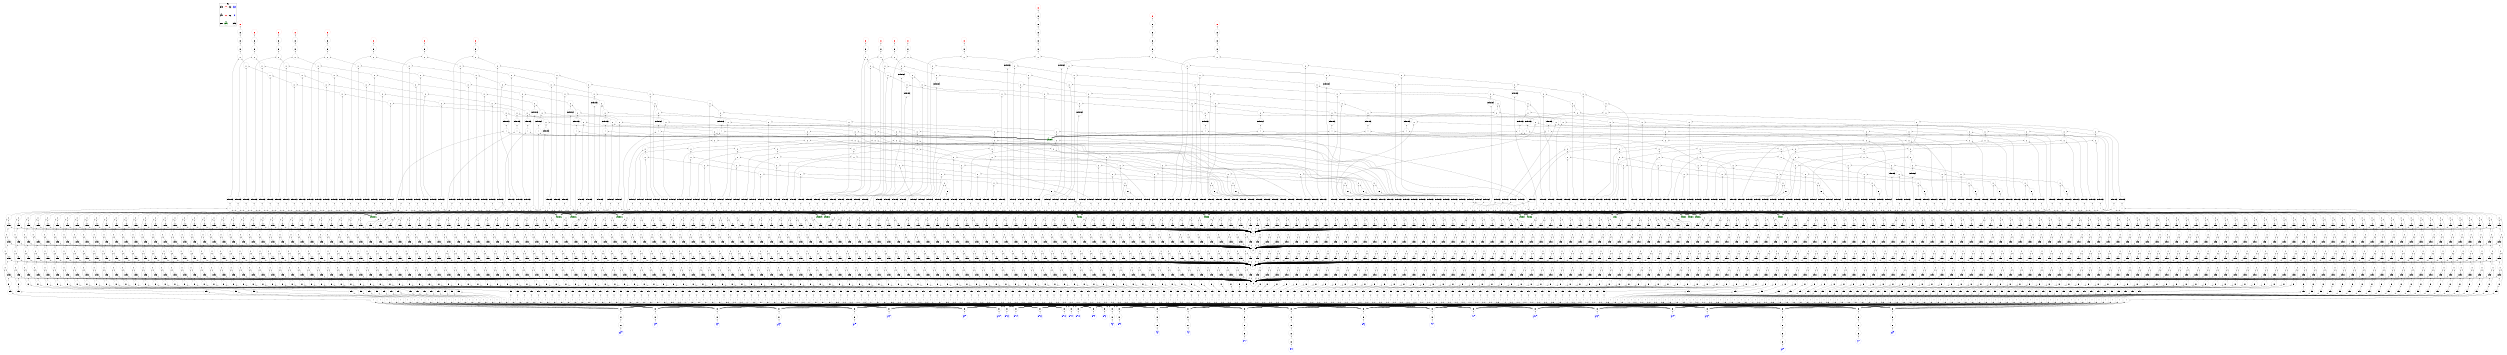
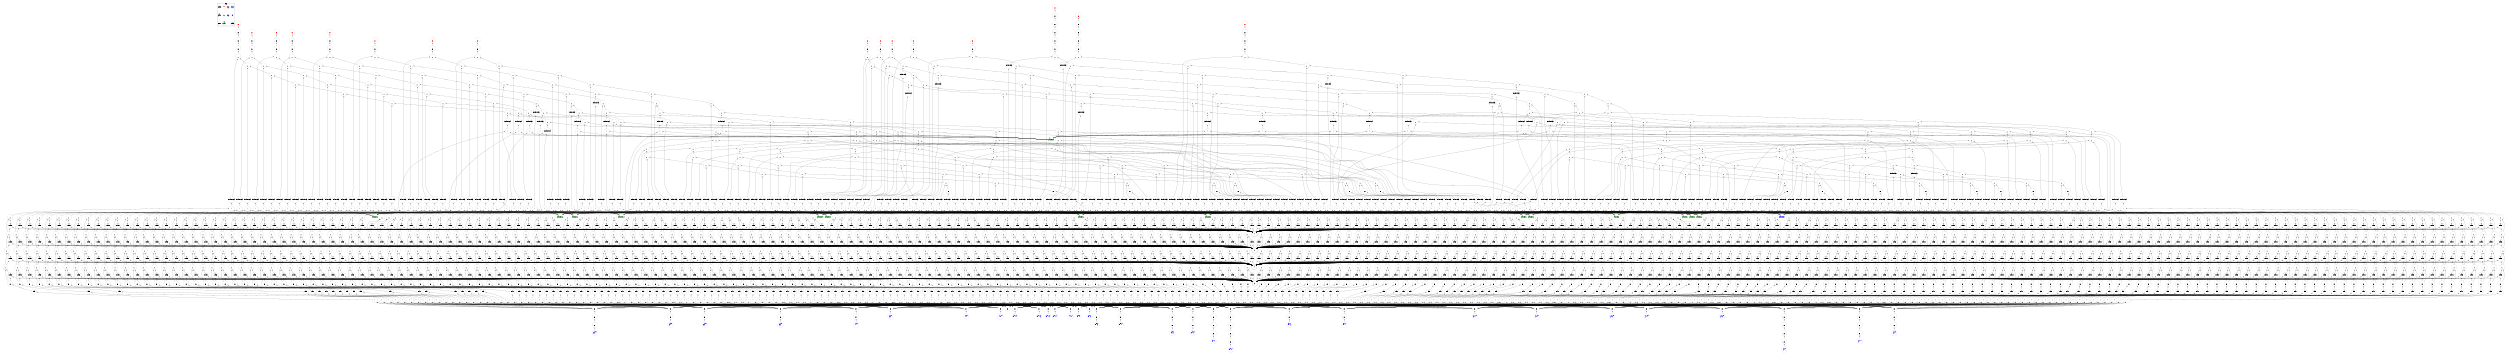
node "switch2": label "switch2" -> "plaintext2"
node "plaintext7": fontcolor darkgreen -> blue
node "B[][15]": removed
